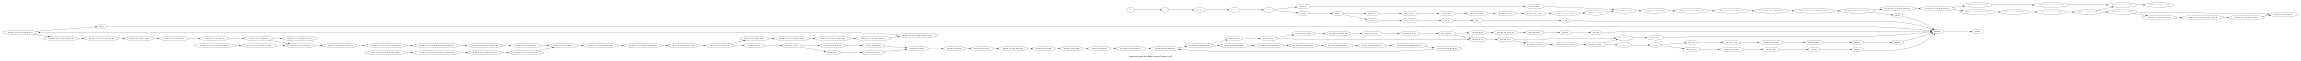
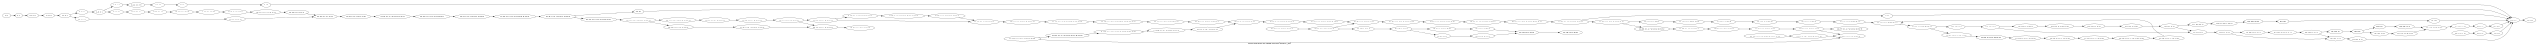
node "45, 63: 0 1 6 7 12 13 14 15 26 27": added
edge "71, 100: 0 1 6 7 12 13 32 33" -> "72, 103: 0 1 6 7 12 13 32 33 47 48": reversed
edge "52, 69: 0 1 6 7 12 13 32 33 34 35 36" -> "53, 70: 0 1 6 7 12 13 32 33 36": now "52, 69: 0 1 6 7 12 13 32 33 34 35 36" -> "55, 75: 0 1 6 7 12 13 32 33"
edge "84, 116: 12 13 53 54" -> "85, 117: 12 13 55 56": now "62, 87: 0 1 6 7 12 13 32 33 41 42" -> "85, 117: 12 13 55 56"
edge "120, 170: 73 74 75 76" -> "121, 171: 75 76": now "120, 170: 73 74 75 76" -> "126, 177: 77 78 79 80"
